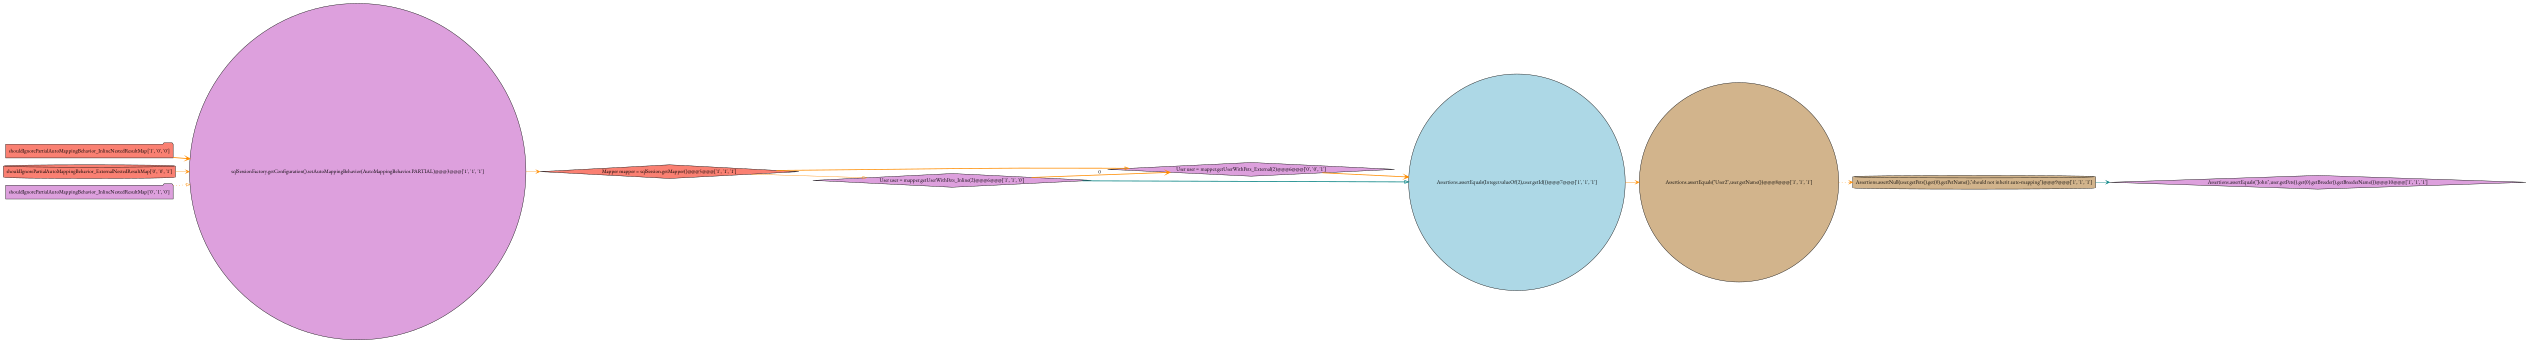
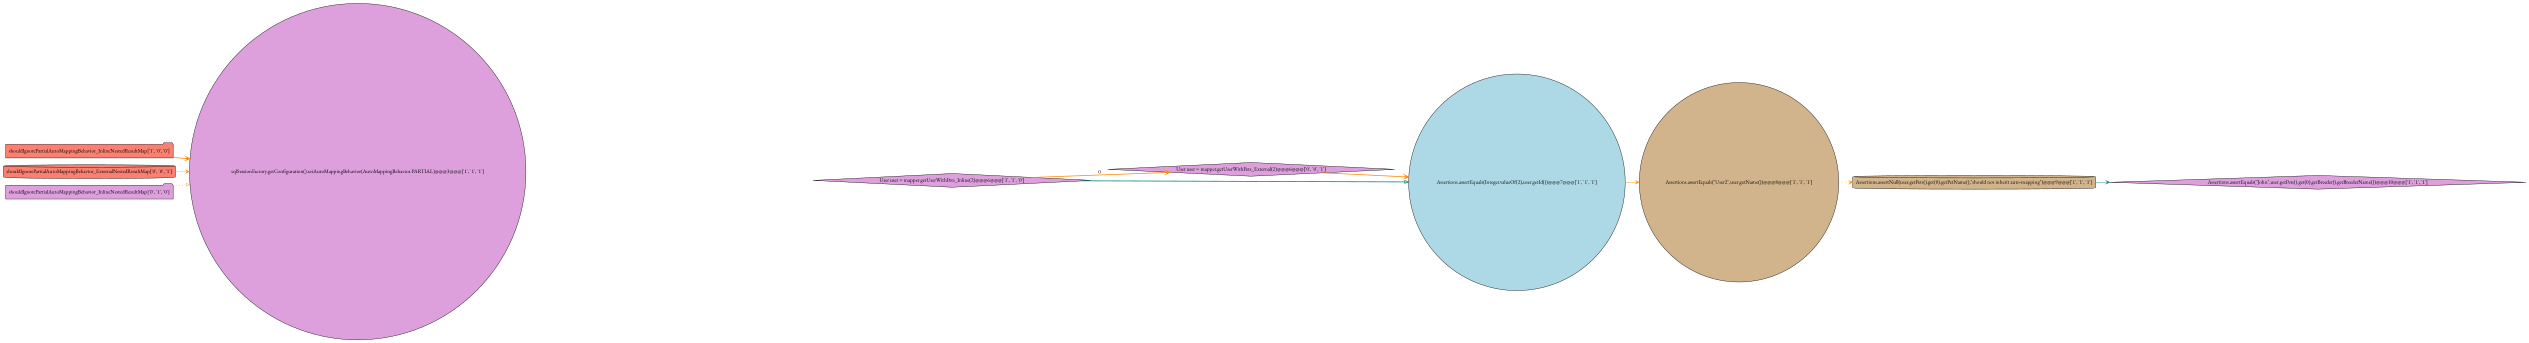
node "Mapper mapper = sqlSession.getMapper()@@@5@@@['1', '1', '1']": removed
